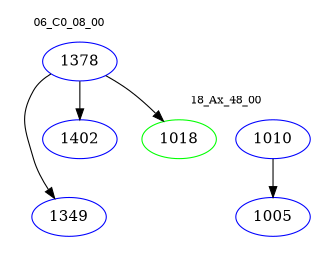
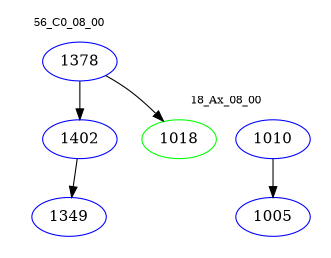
cluster "06_C0_08_00": label "06_C0_08_00" -> "56_C0_08_00"
cluster "18_Ax_48_00": label "18_Ax_48_00" -> "18_Ax_08_00"
edge "1378" -> "1349": now "1402" -> "1349"
